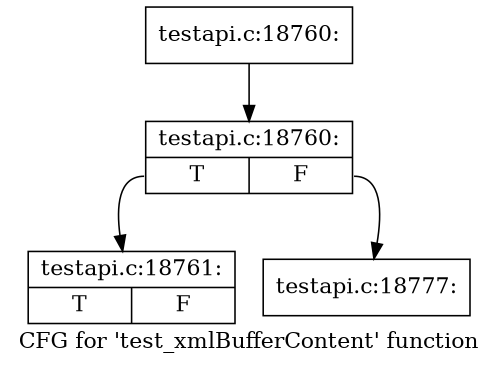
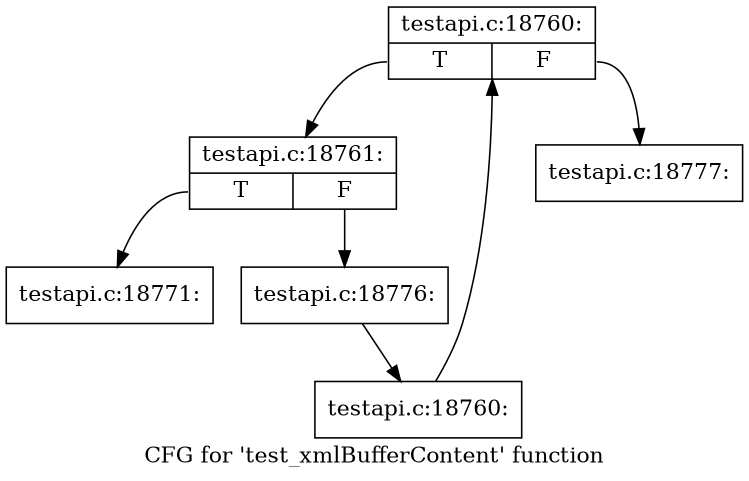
node "testapi.c:18771:": added
node "testapi.c:18776:": added
